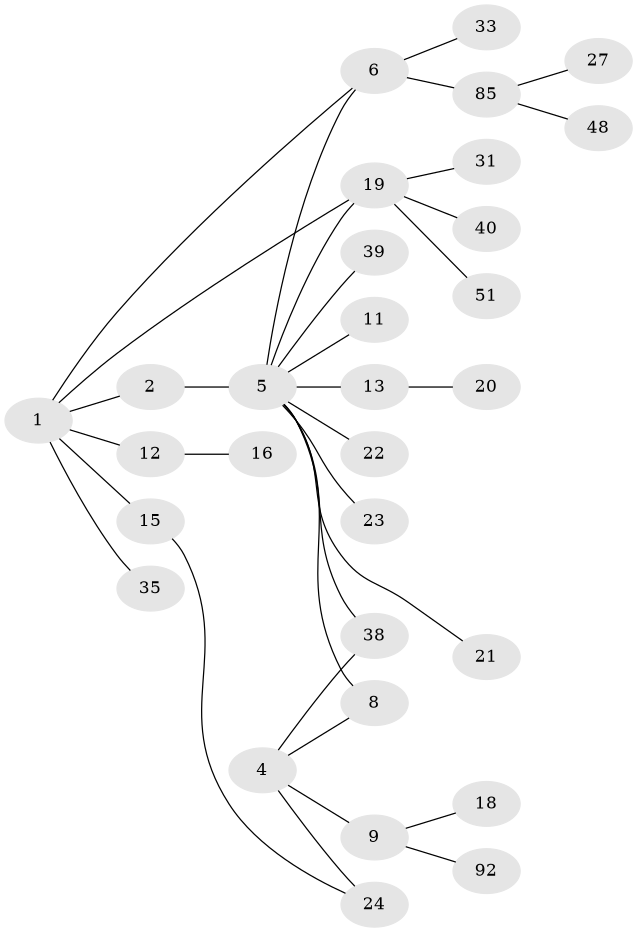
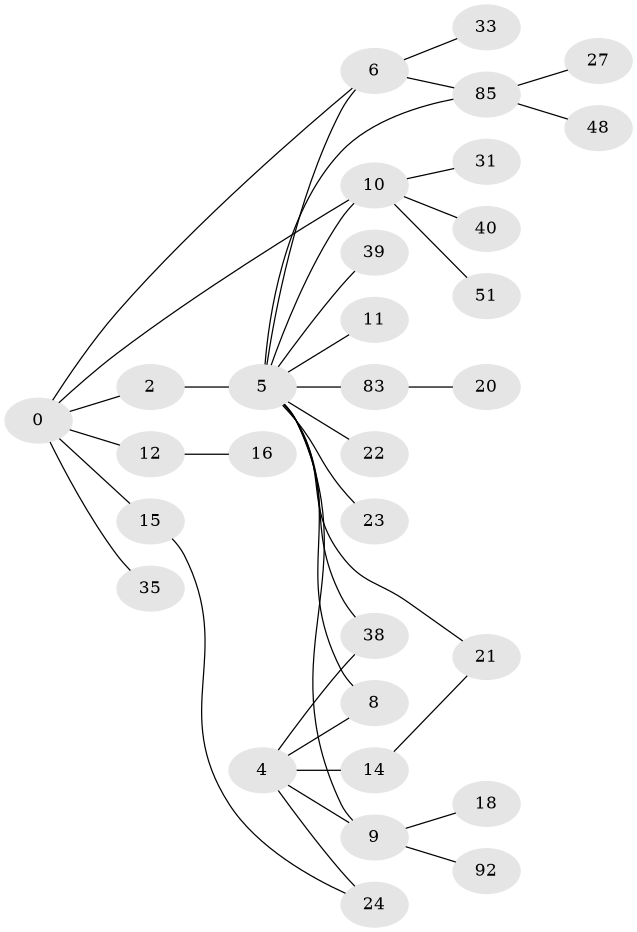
edge "85" -- "5": added
node "19": label "19" -> "10"
node "13": label "13" -> "83"
node "1": label "1" -> "0"
edge "5" -- "9": added
node "14": added
